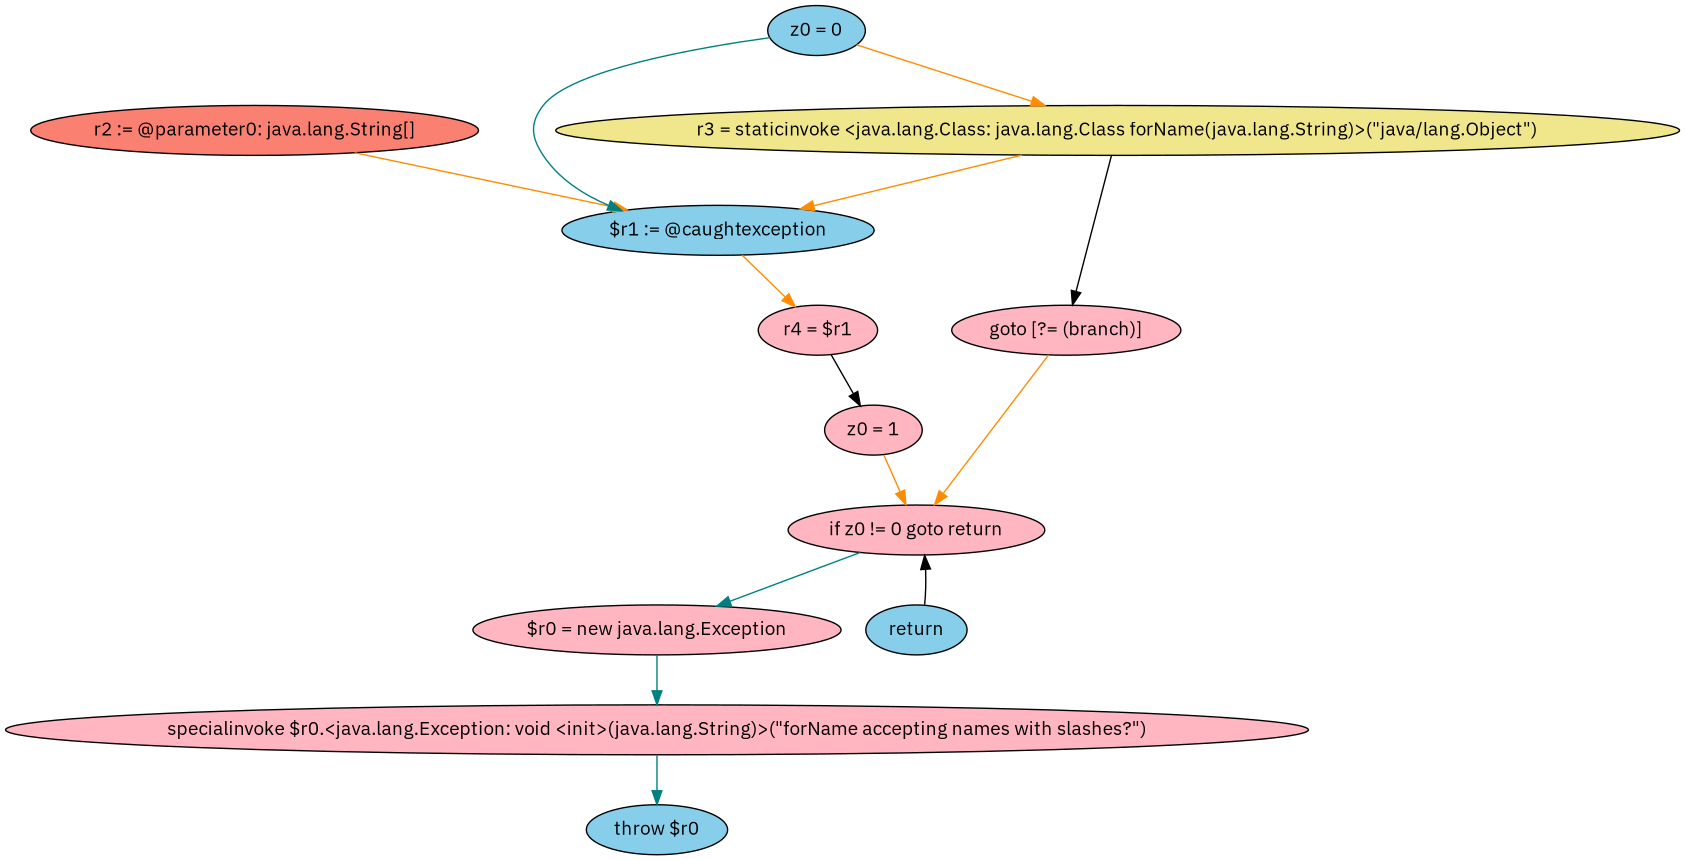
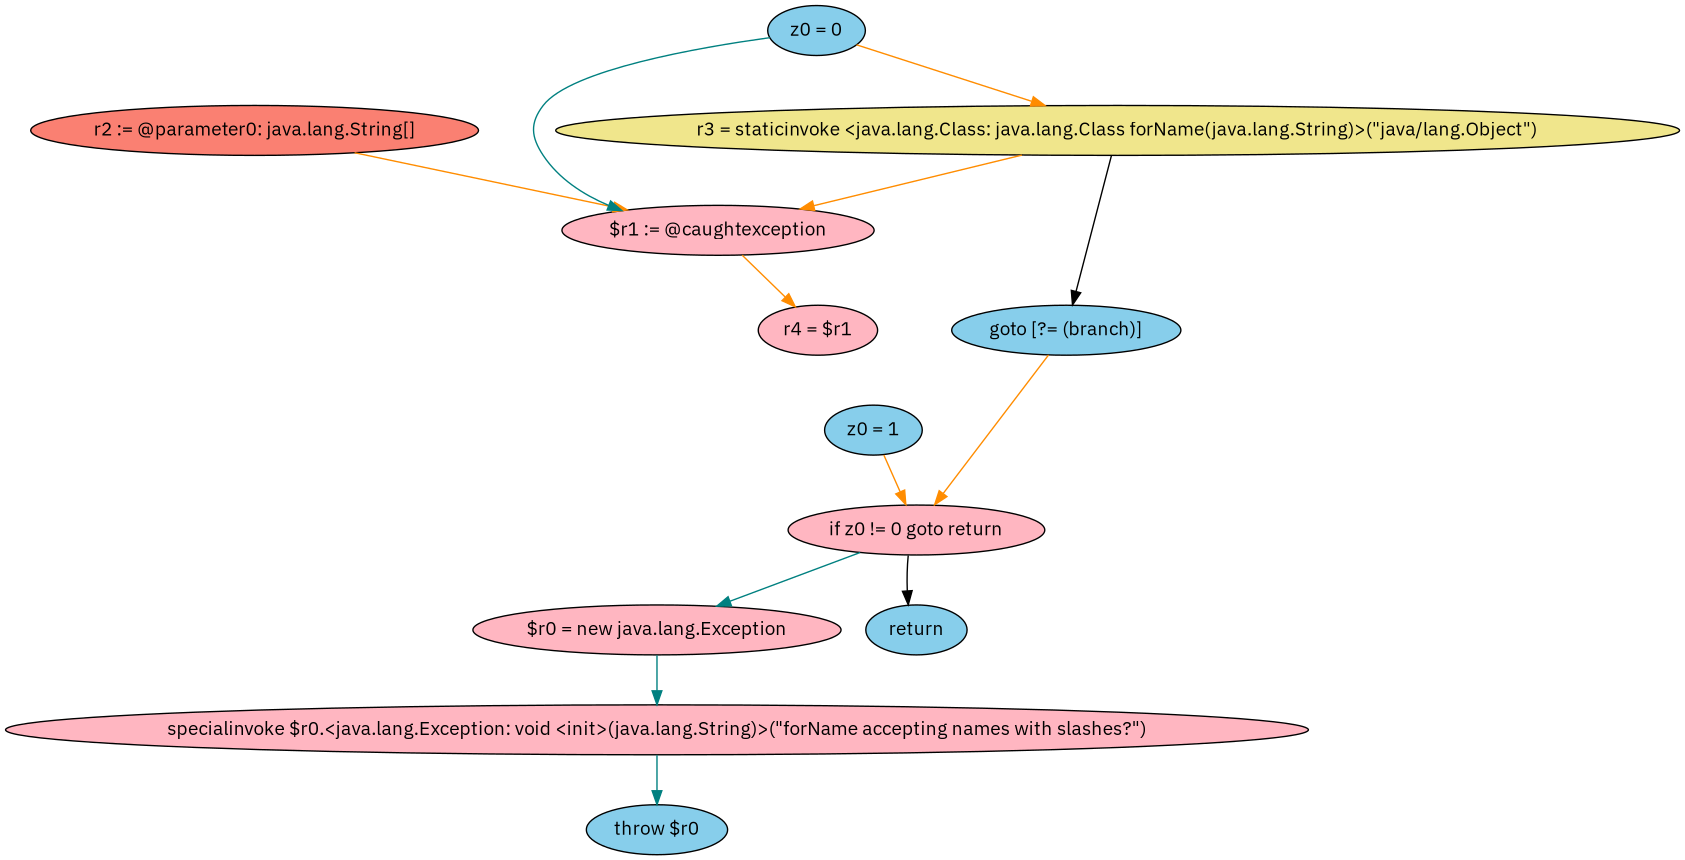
node "$r1 := @caughtexception": fillcolor skyblue -> lightpink
node "goto [?= (branch)]": fillcolor lightpink -> skyblue
edge "r4 = $r1" -> "z0 = 1": removed
node "z0 = 1": fillcolor lightpink -> skyblue
edge "return" -> "if z0 != 0 goto return": reversed
